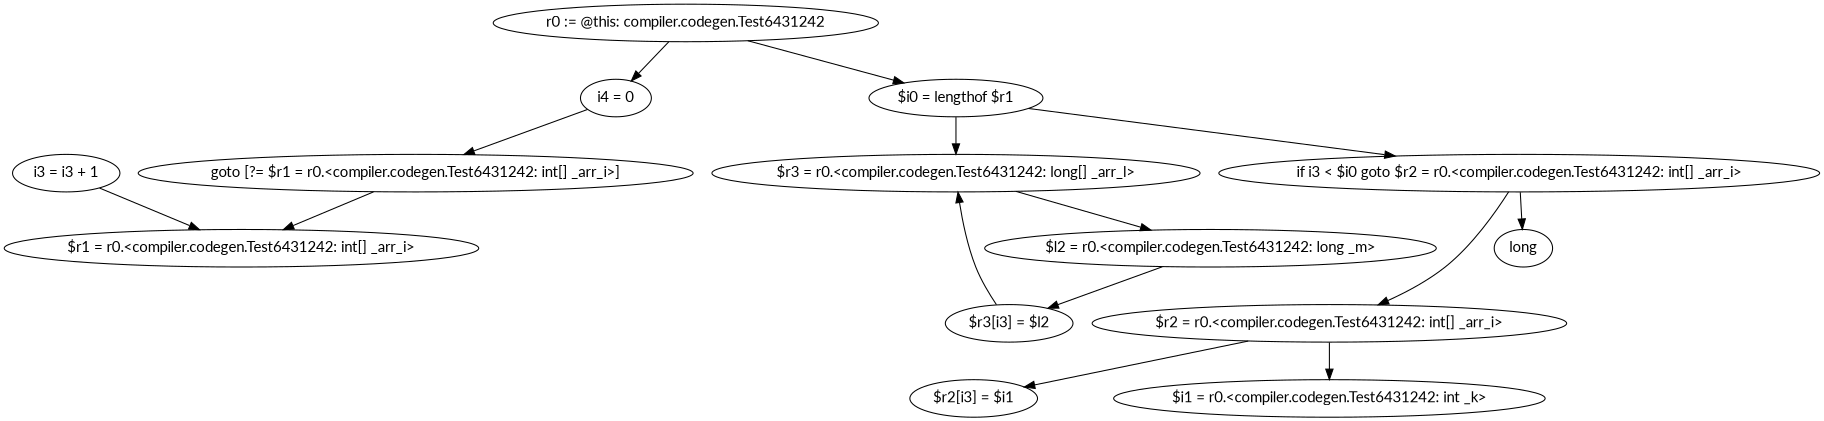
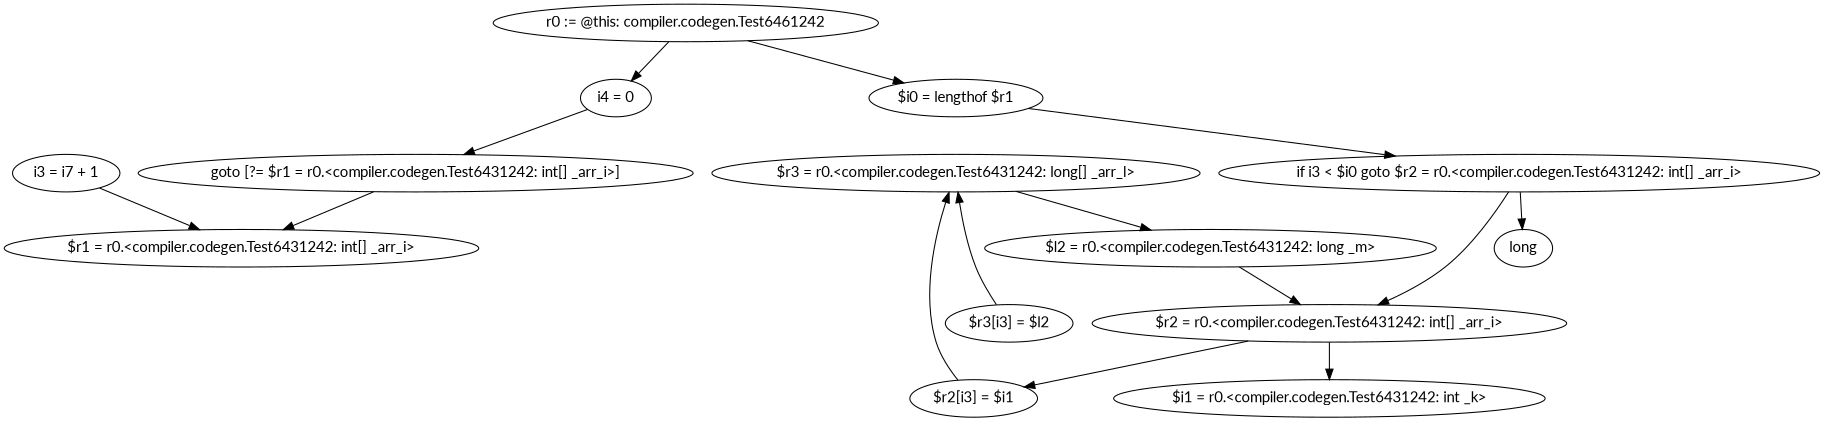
node "r0 := @this: compiler.codegen.Test6431242": label "r0 := @this: compiler.codegen.Test6431242" -> "r0 := @this: compiler.codegen.Test6461242"
edge "$i0 = lengthof $r1" -> "$r3 = r0.<compiler.codegen.Test6431242: long[] _arr_l>": now "$r2[i3] = $i1" -> "$r3 = r0.<compiler.codegen.Test6431242: long[] _arr_l>"
node "i3 = i3 + 1": label "i3 = i3 + 1" -> "i3 = i7 + 1"
edge "$l2 = r0.<compiler.codegen.Test6431242: long _m>" -> "$r3[i3] = $l2": now "$l2 = r0.<compiler.codegen.Test6431242: long _m>" -> "$r2 = r0.<compiler.codegen.Test6431242: int[] _arr_i>"
